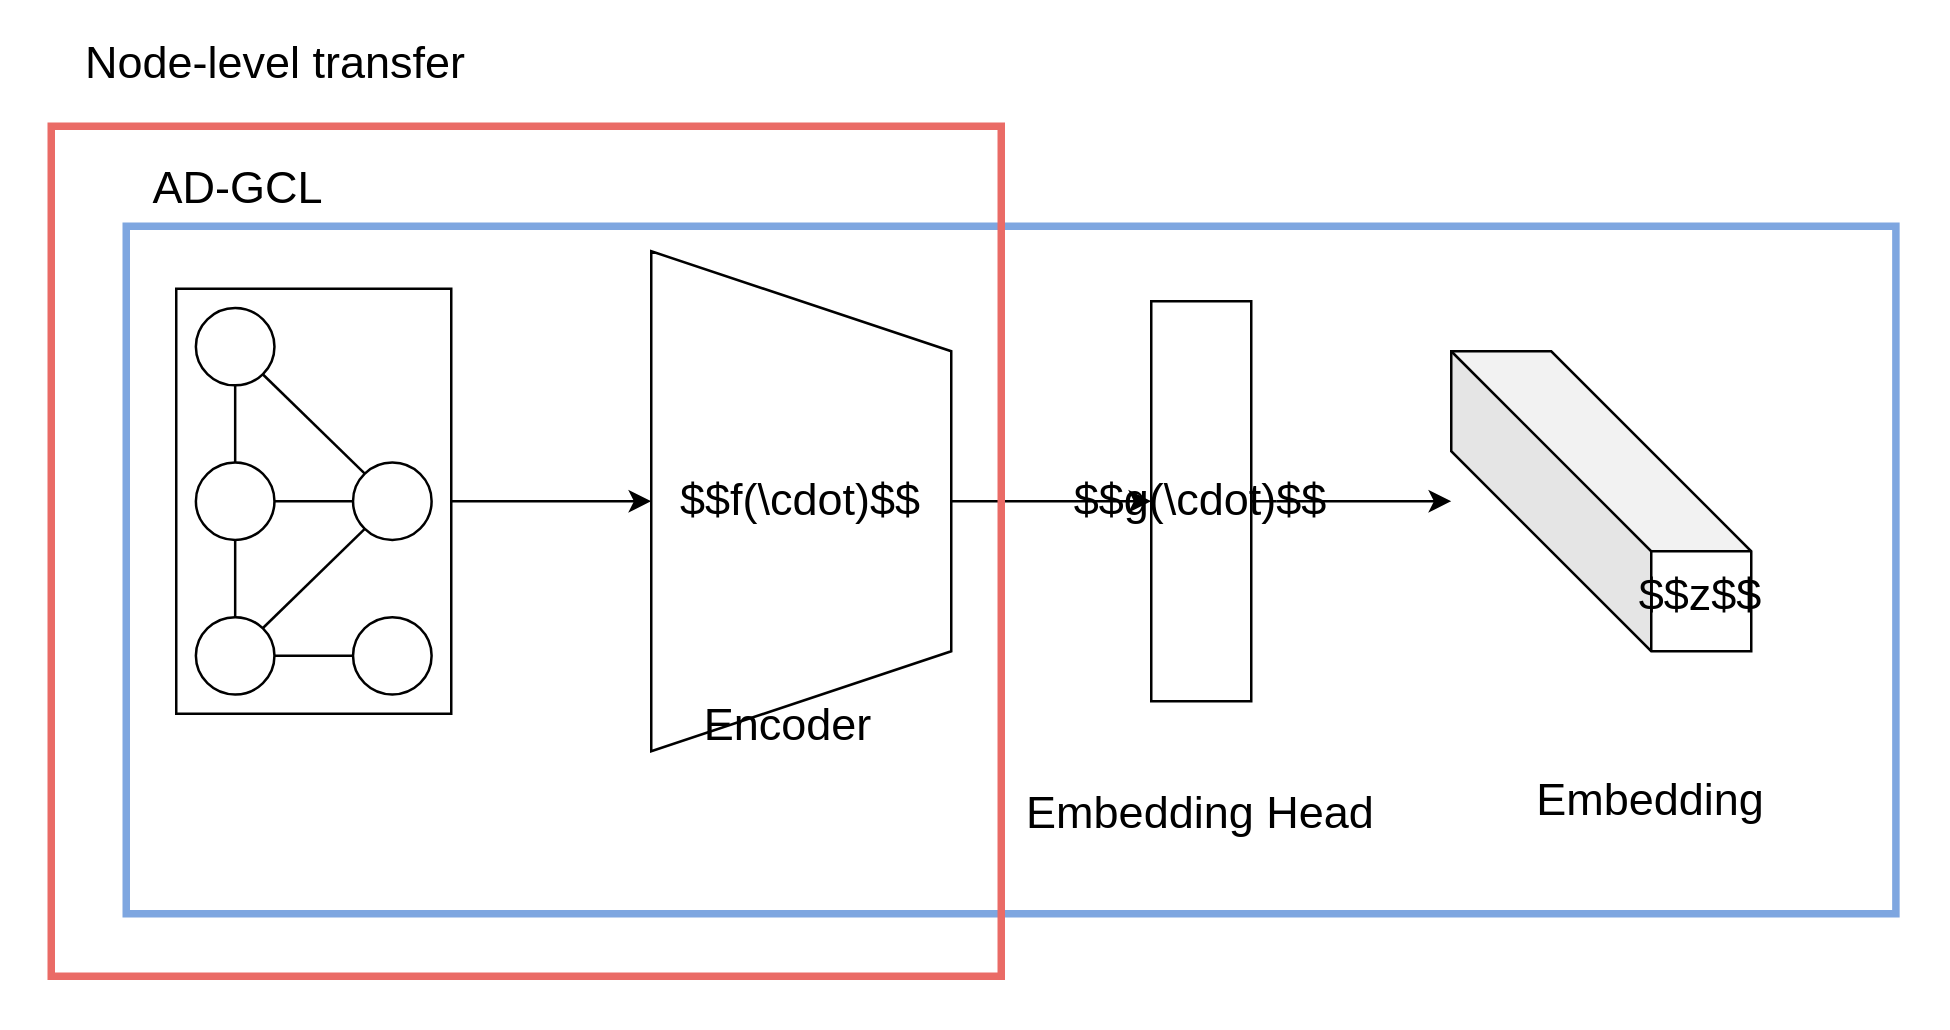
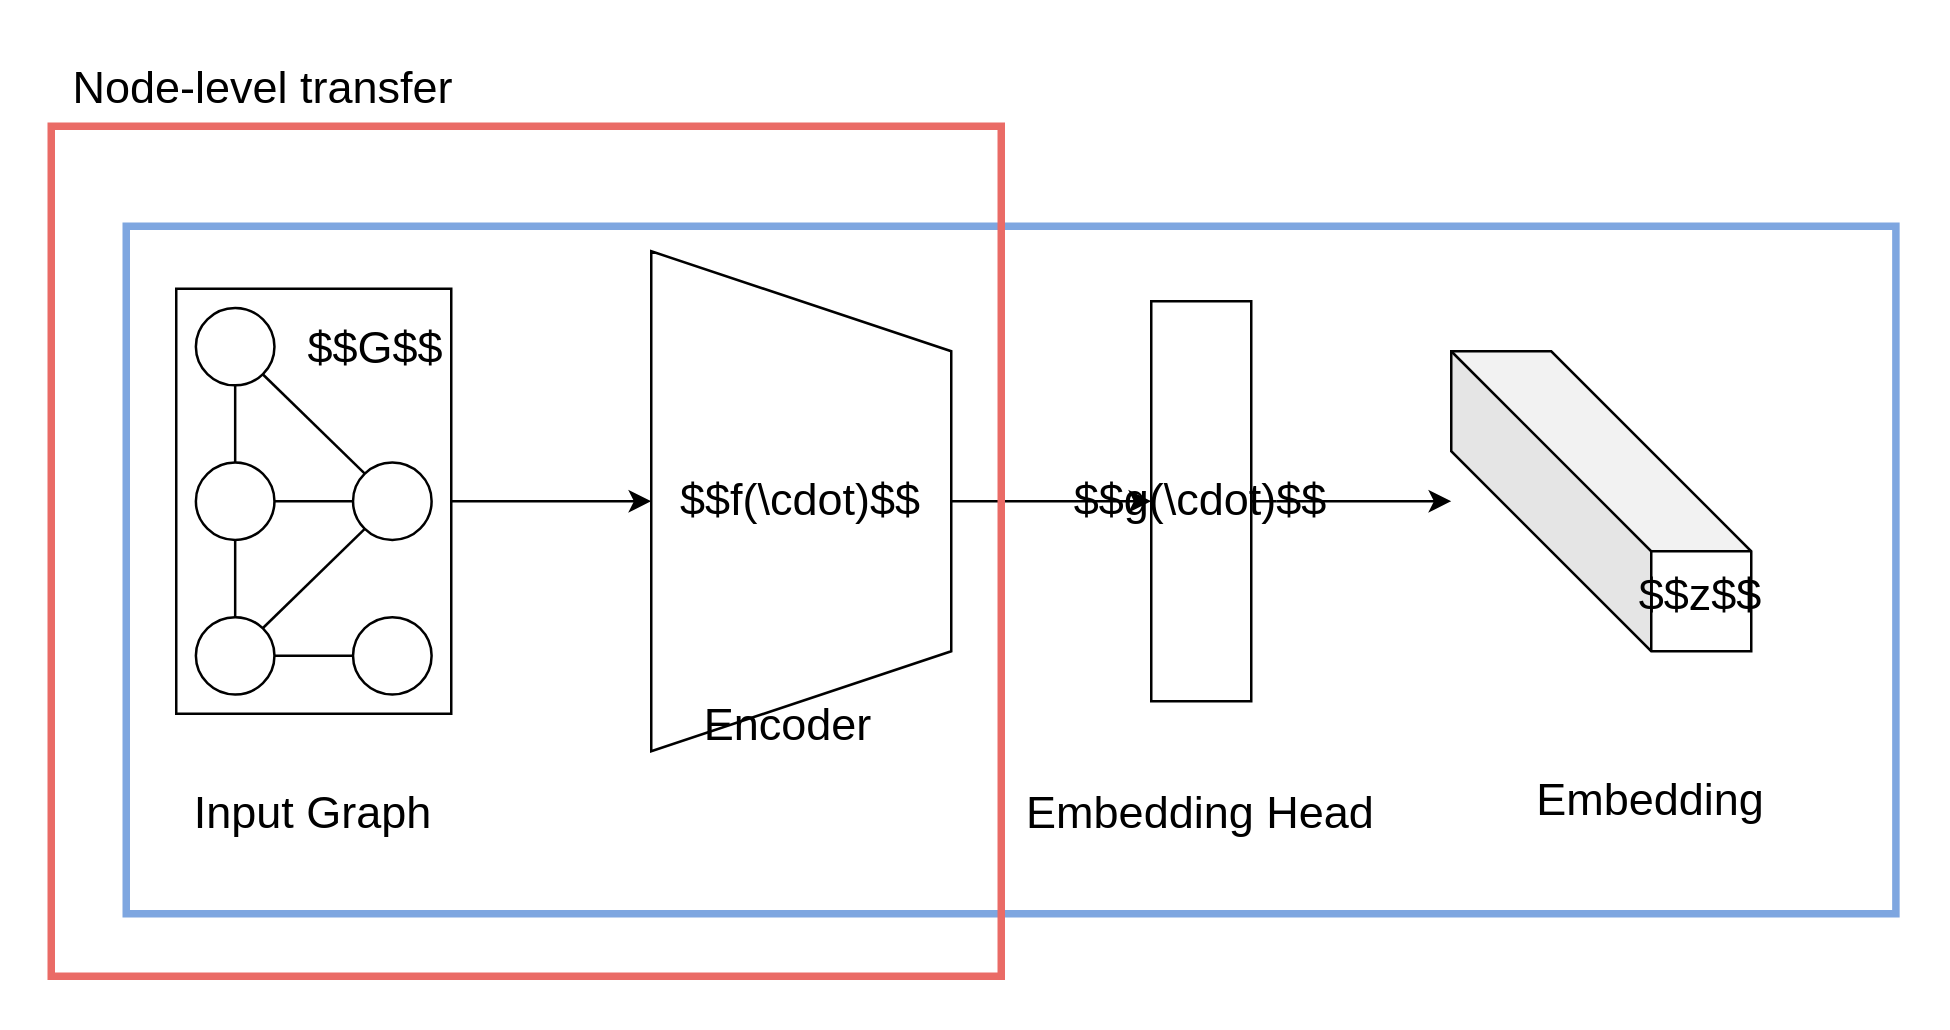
node "Node-level transfer": moved (276, 64) -> (264, 89)
node "AD-GCL": removed
node "$$G$$": added
node "Input Graph": added
